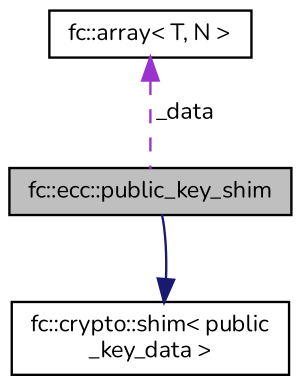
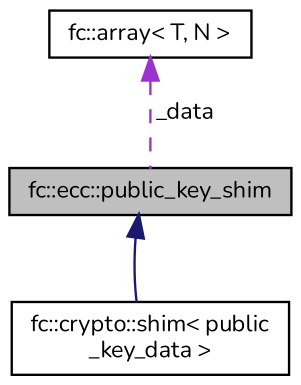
edge "fc::ecc::public_key_shim" -> "fc::crypto::shim< public _key_data >": reversed
